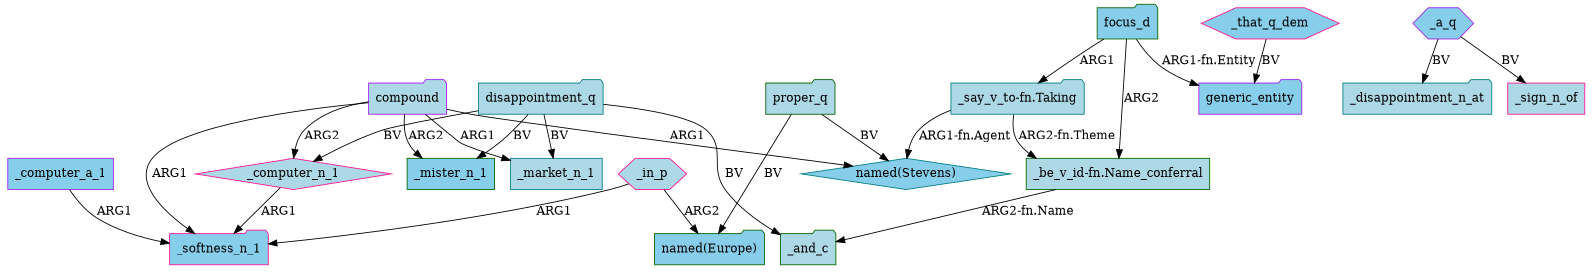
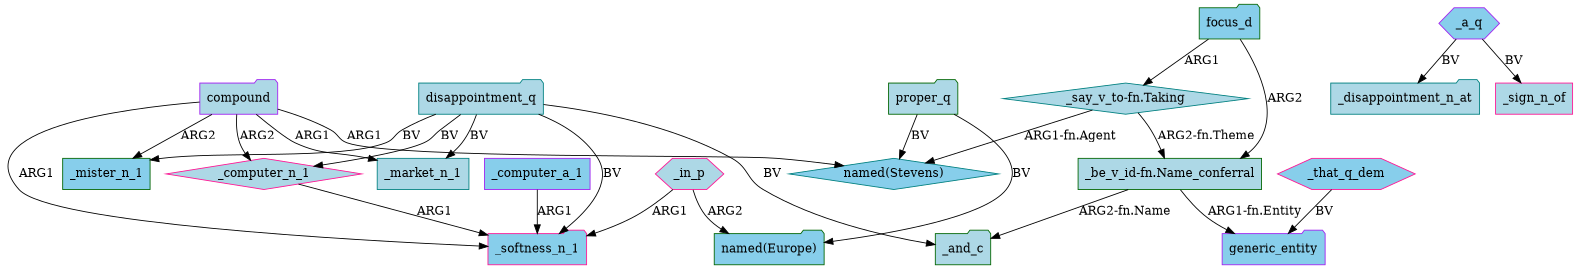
edge "focus_d" -> "generic_entity": now "_be_v_id-fn.Name_conferral" -> "generic_entity"
node "_say_v_to-fn.Taking": shape folder -> diamond
edge "disappointment_q" -> "_softness_n_1": added, label "BV"
